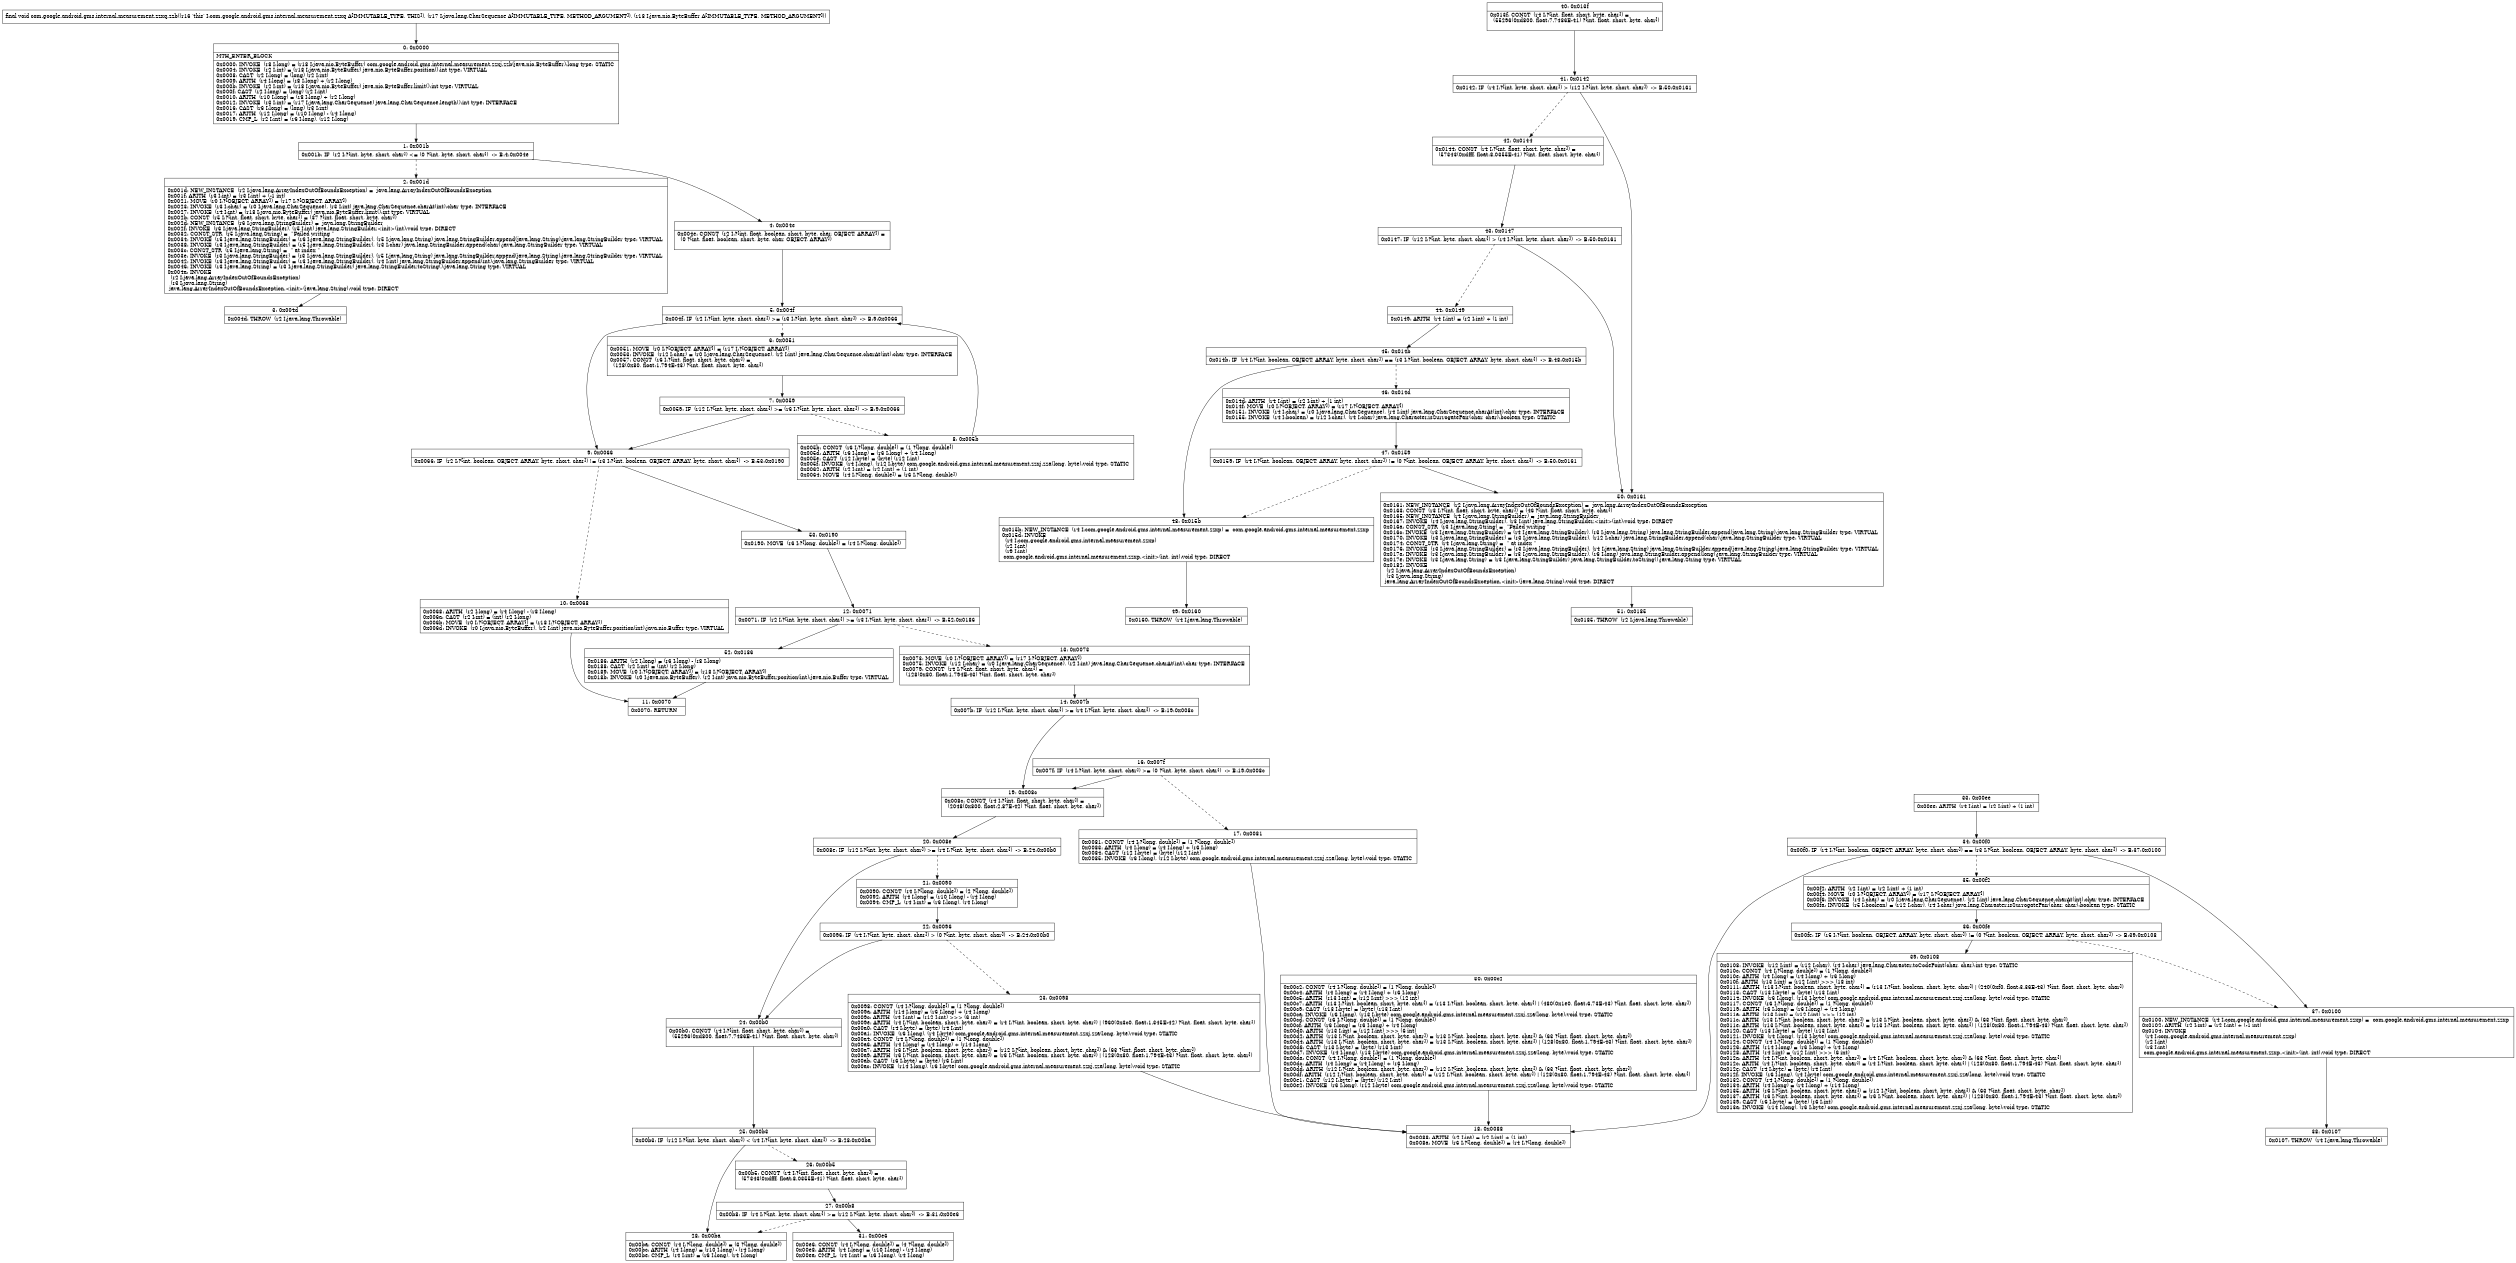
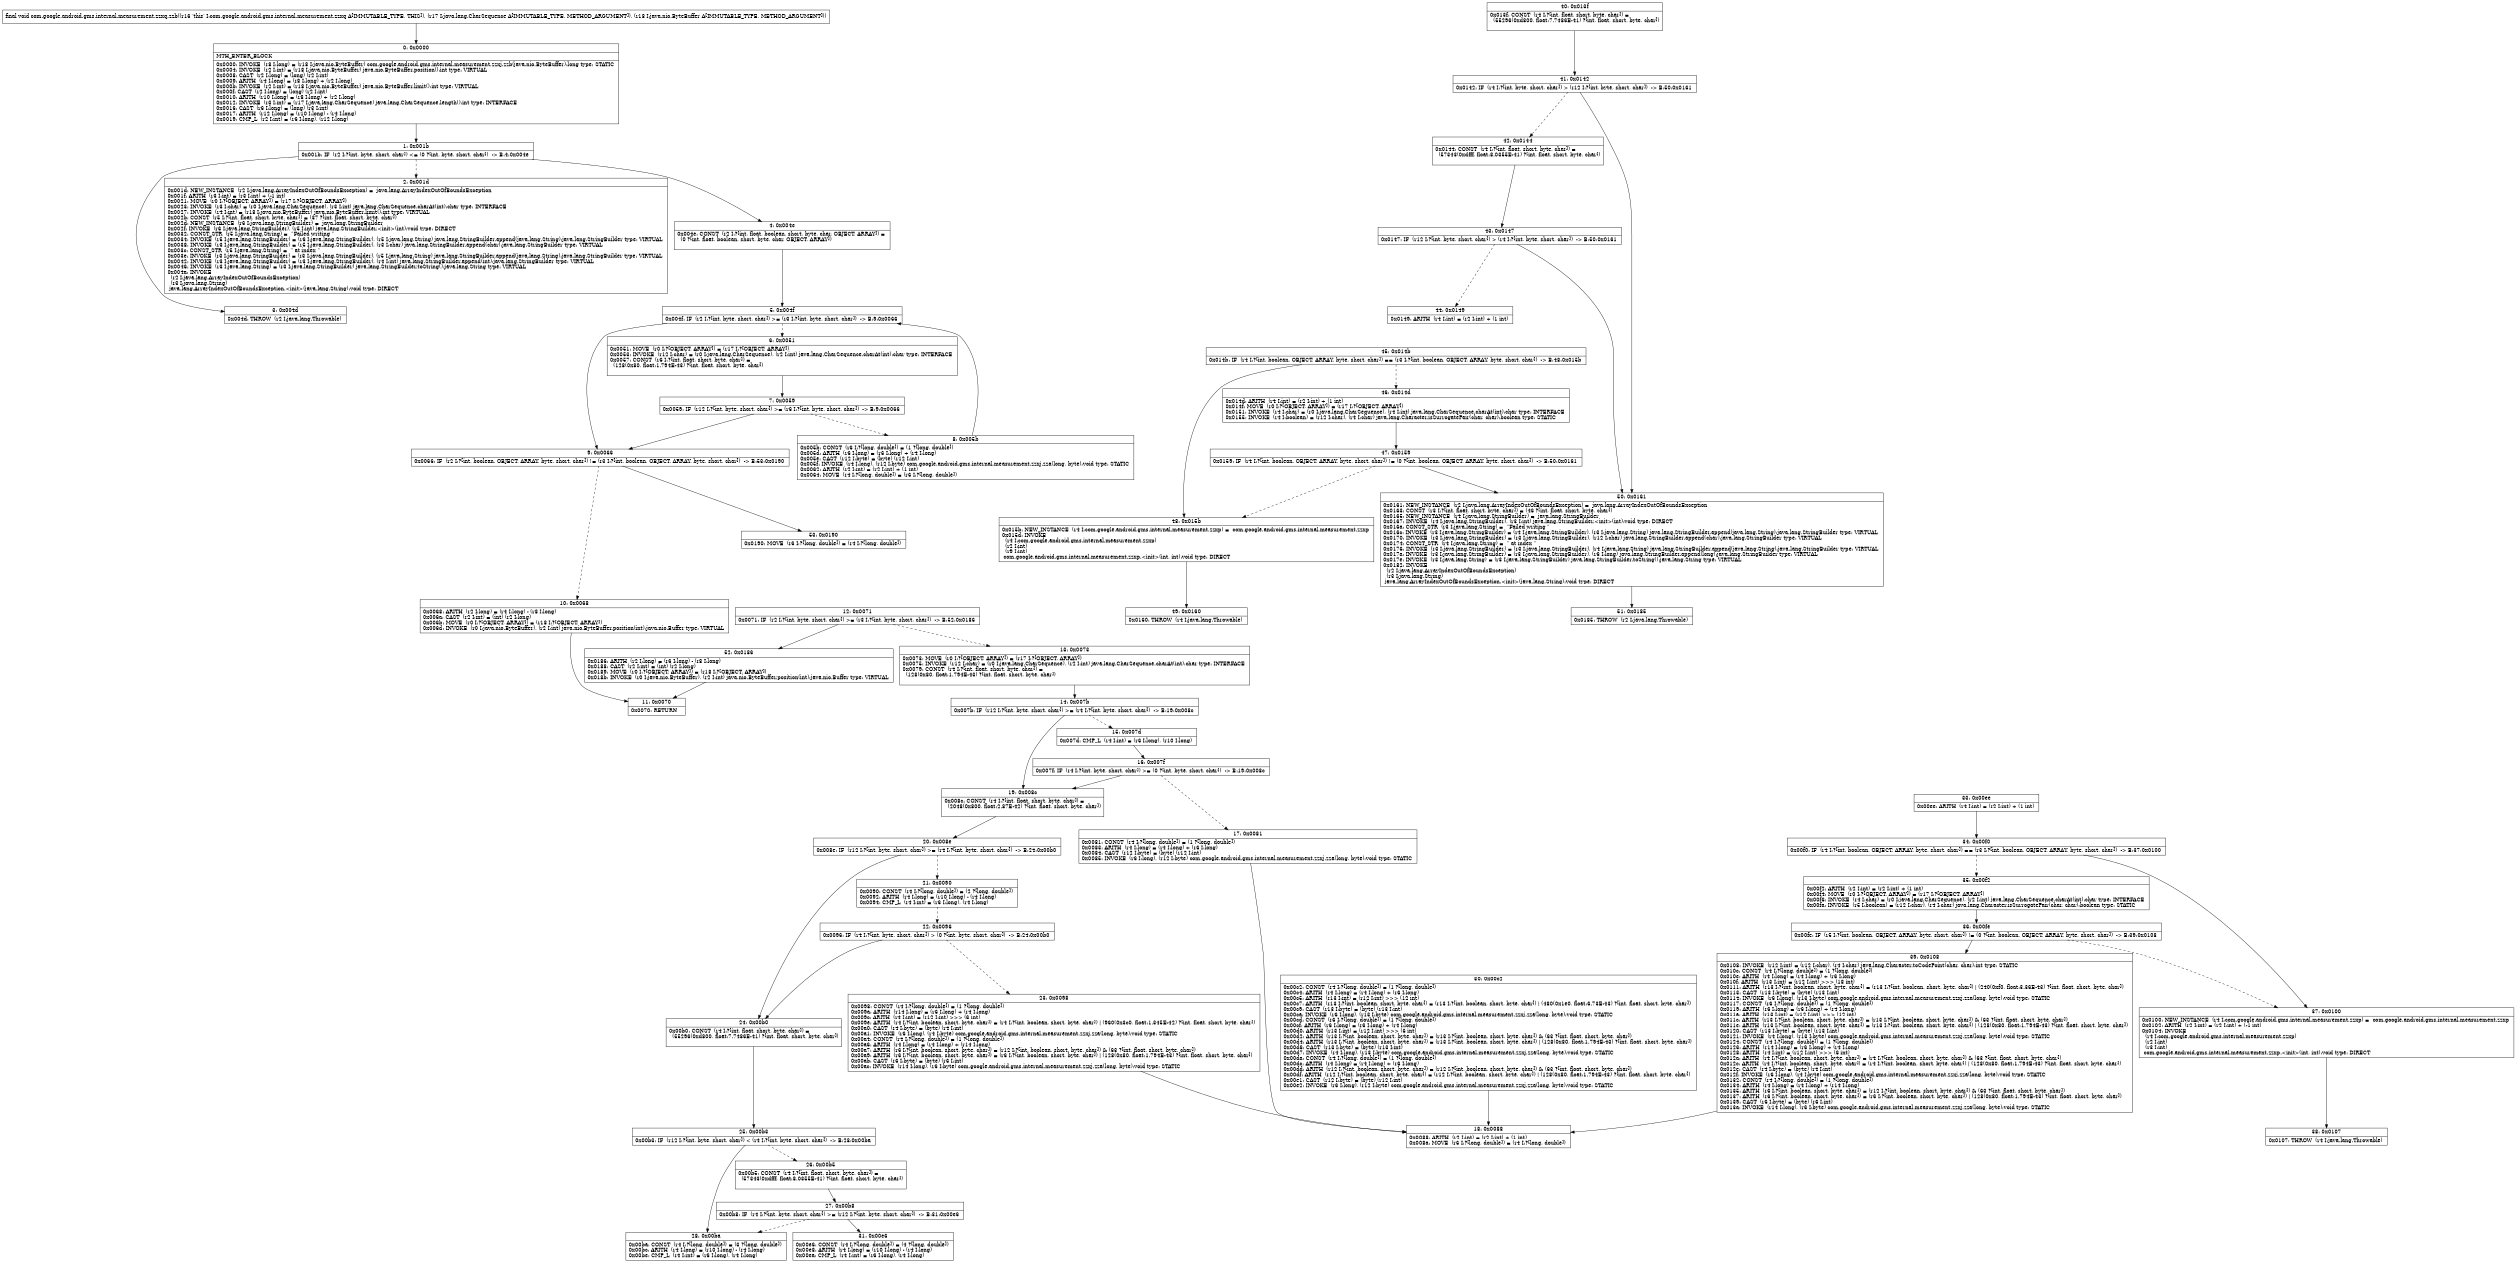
edge "2: 0x001d" -> "3: 0x004d": now "1: 0x001b" -> "3: 0x004d"
edge "44: 0x0149" -> "45: 0x014b": removed
edge "53: 0x0190" -> "12: 0x0071": removed
node "15: 0x007d": added
edge "21: 0x0090" -> "22: 0x0096": style solid -> dashed
edge "34: 0x00f0" -> "18: 0x0088": now "39: 0x0108" -> "18: 0x0088"
